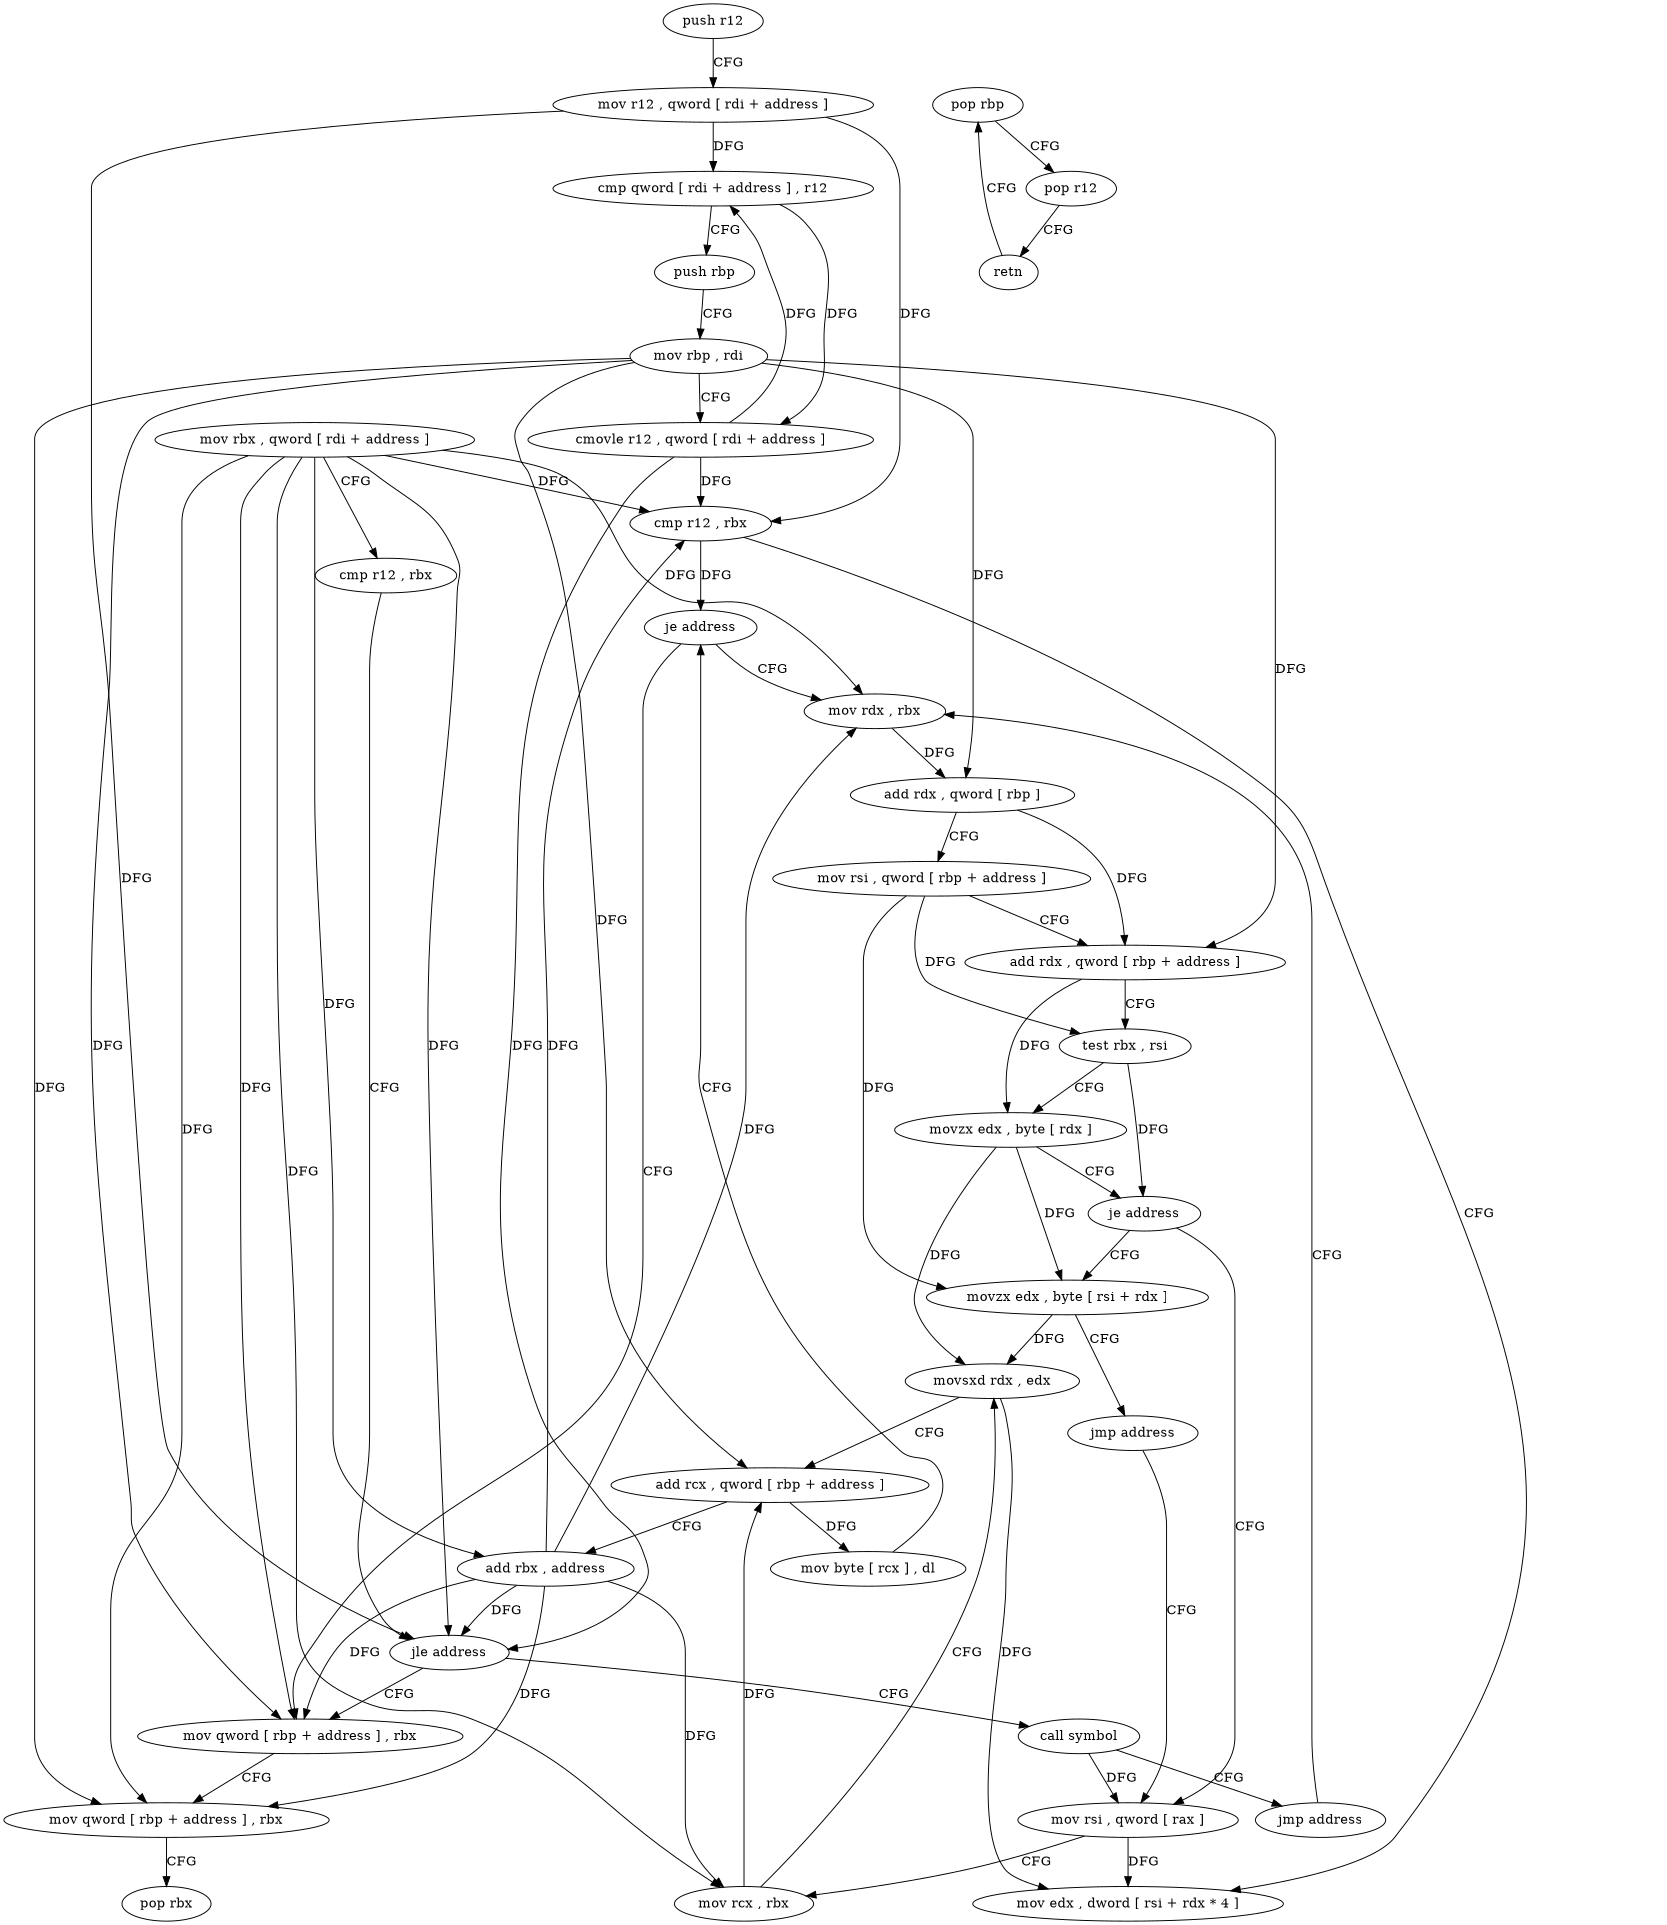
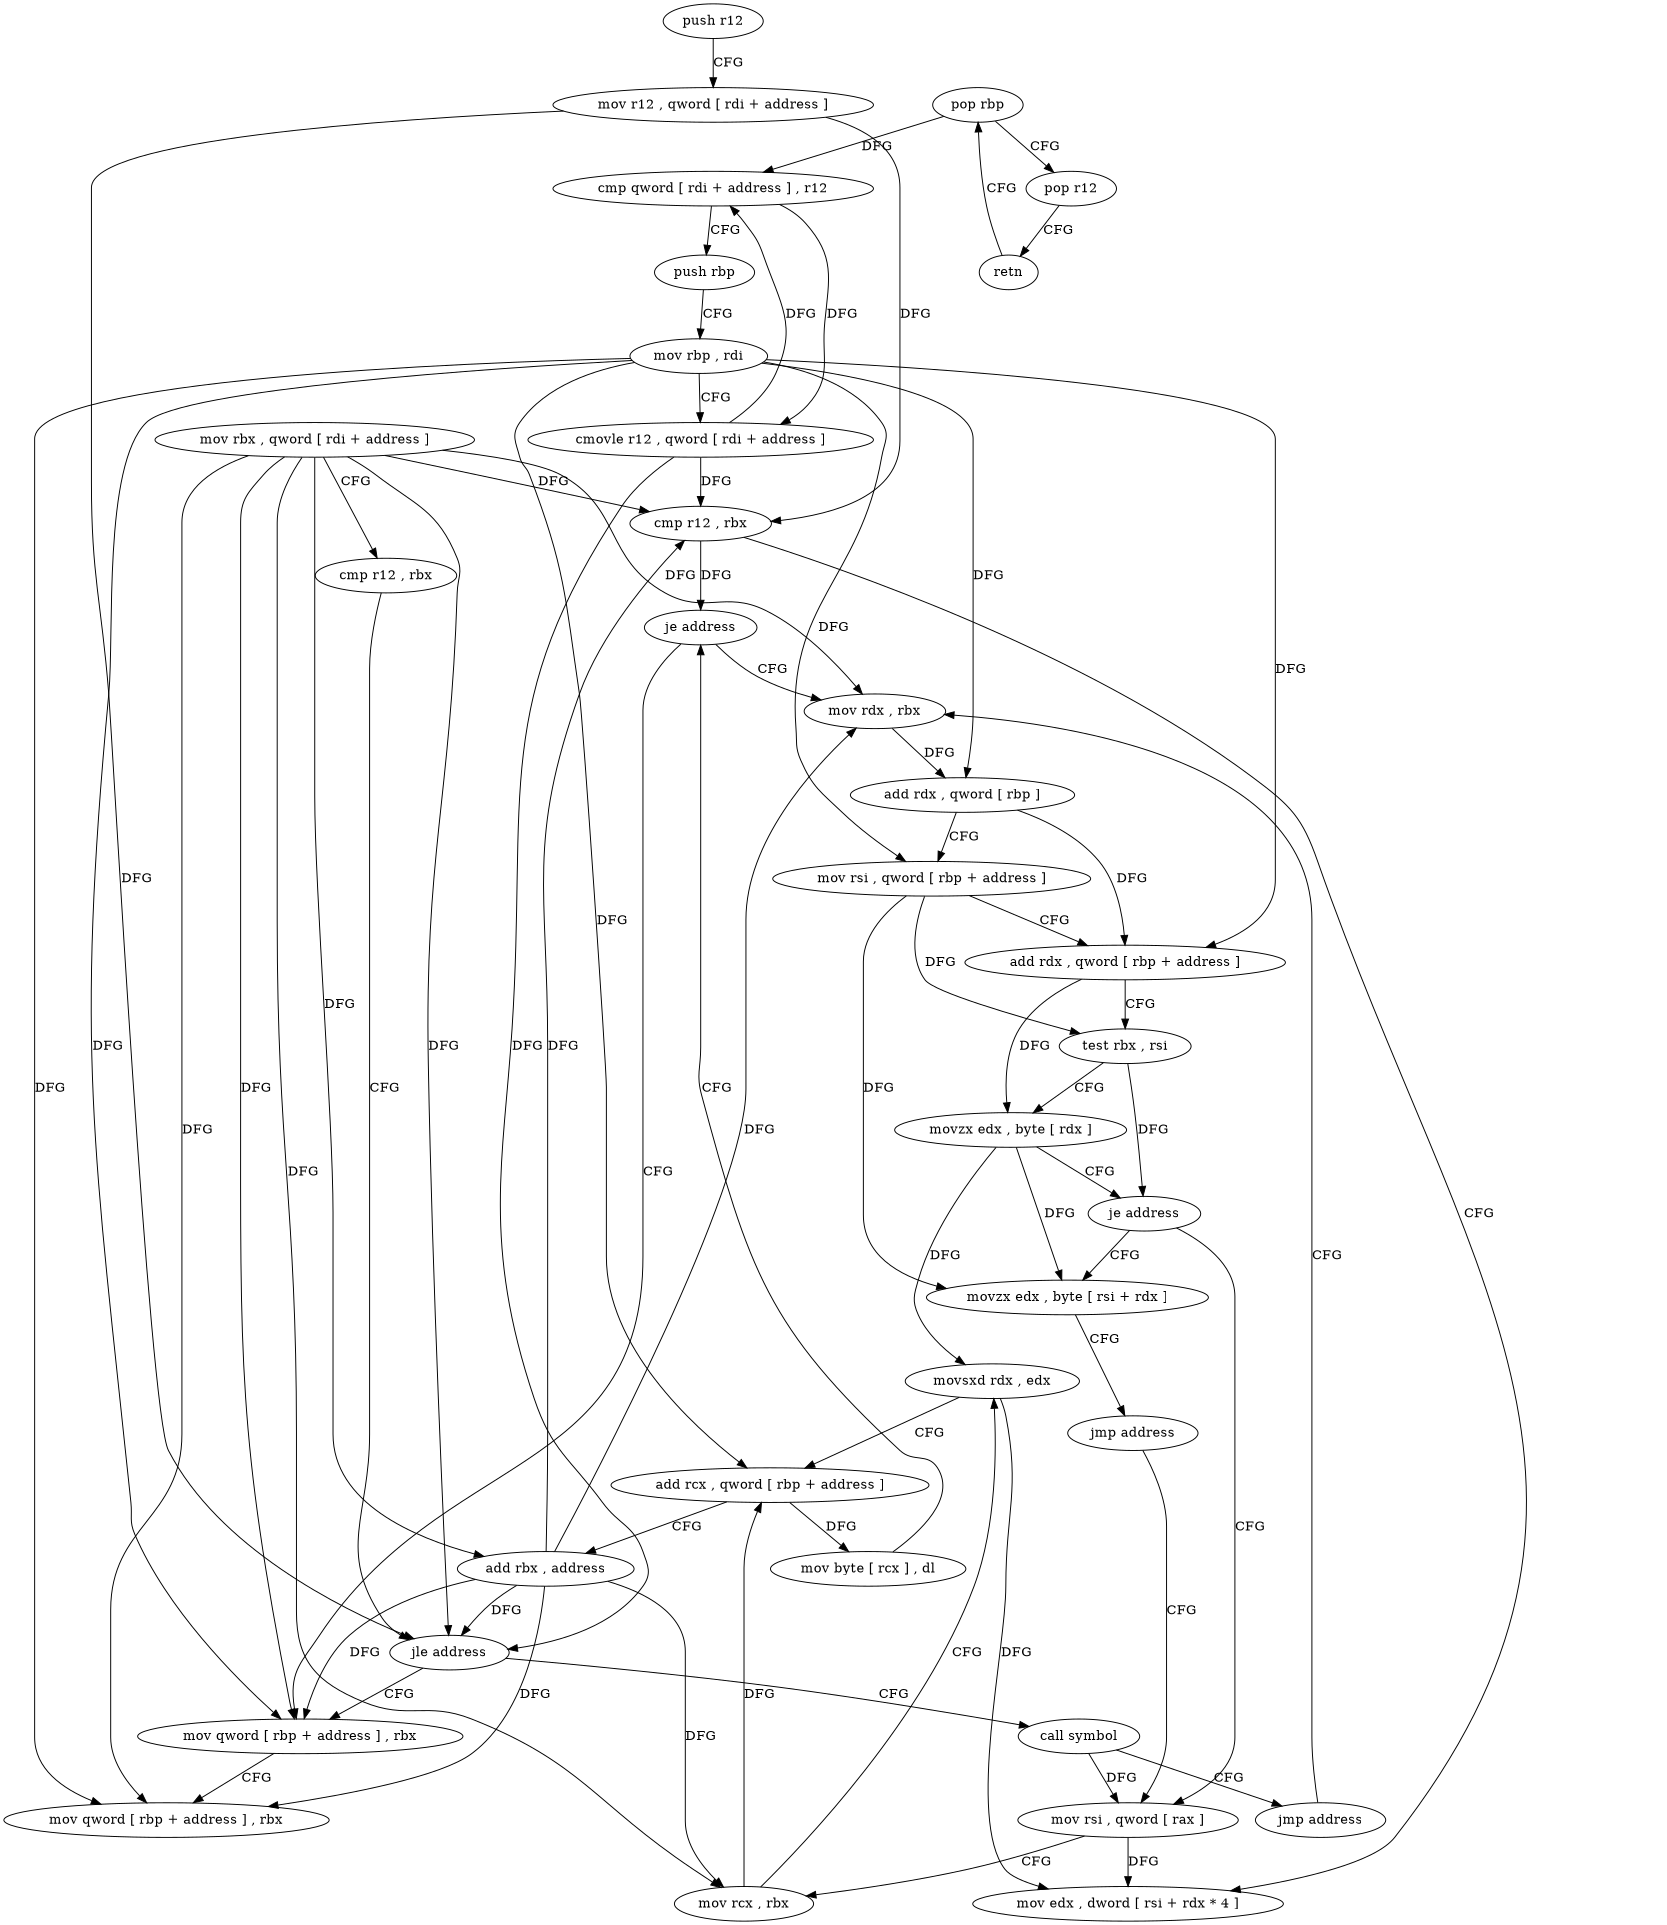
edge "mov r12 , qword [ rdi + address ]" -> "cmp qword [ rdi + address ] , r12": now "pop rbp" -> "cmp qword [ rdi + address ] , r12"
edge "mov rbp , rdi" -> "mov rsi , qword [ rbp + address ]": added, label "DFG"
edge "movzx edx , byte [ rsi + rdx ]" -> "movsxd rdx , edx": removed, label "DFG"
node "pop rbx": removed
